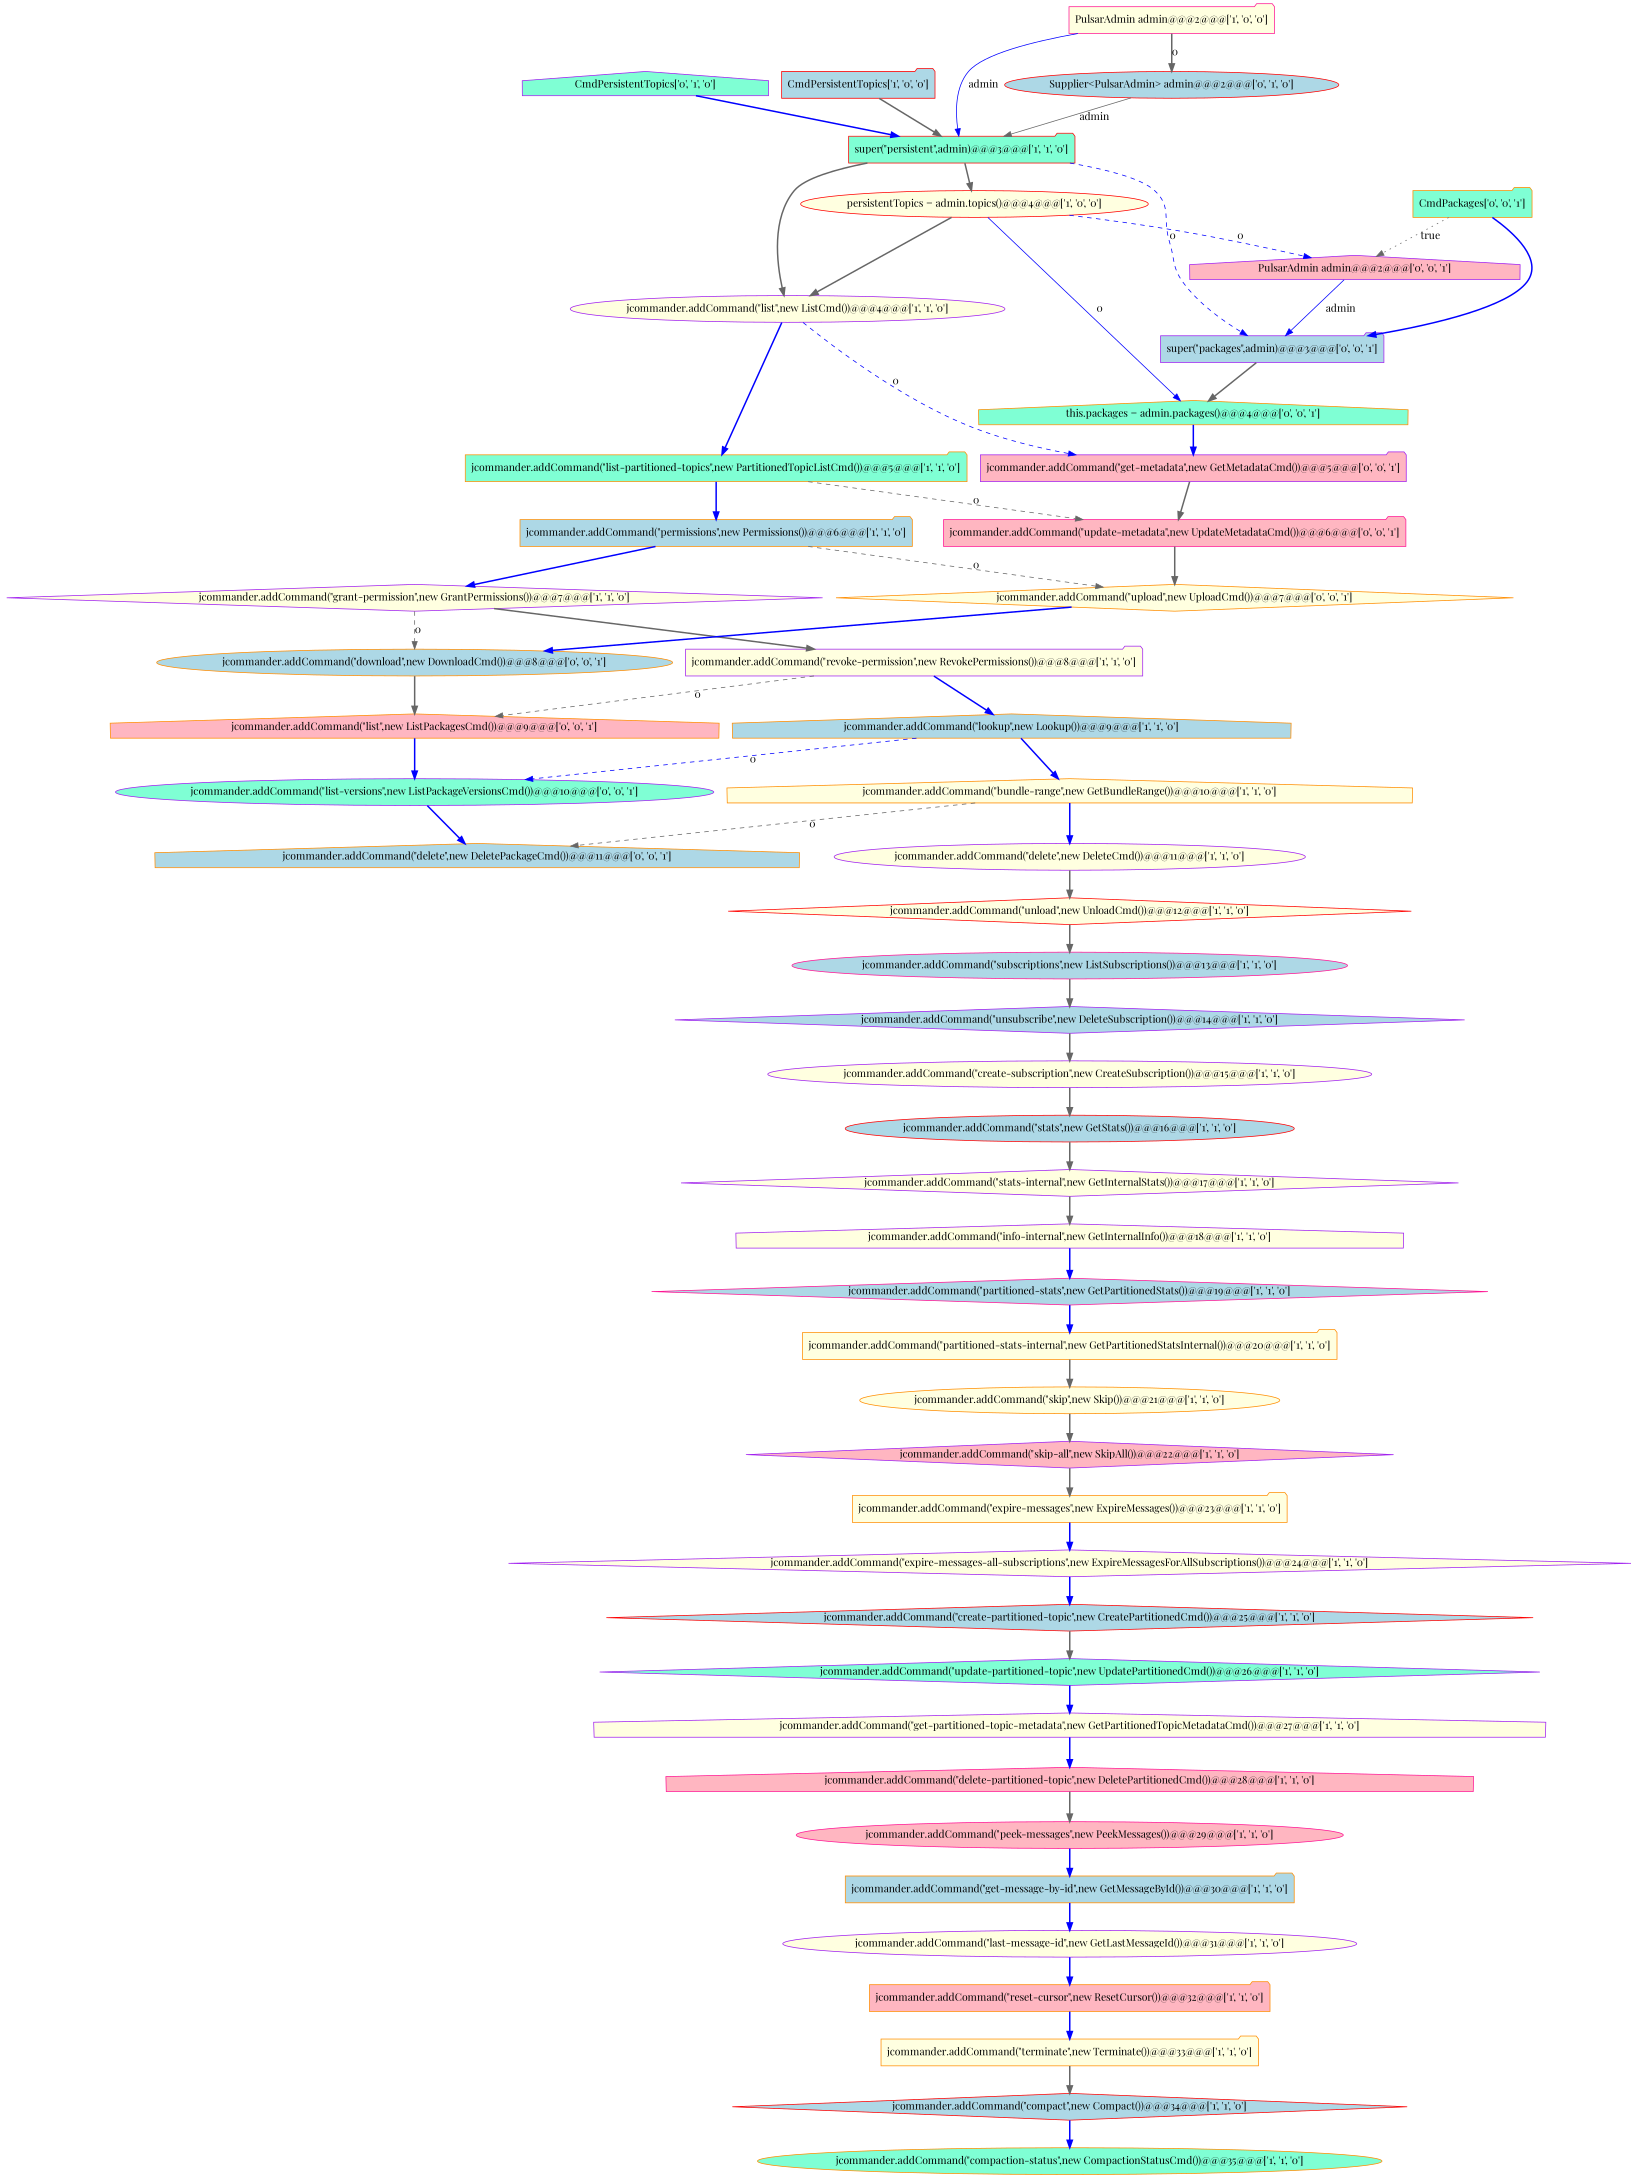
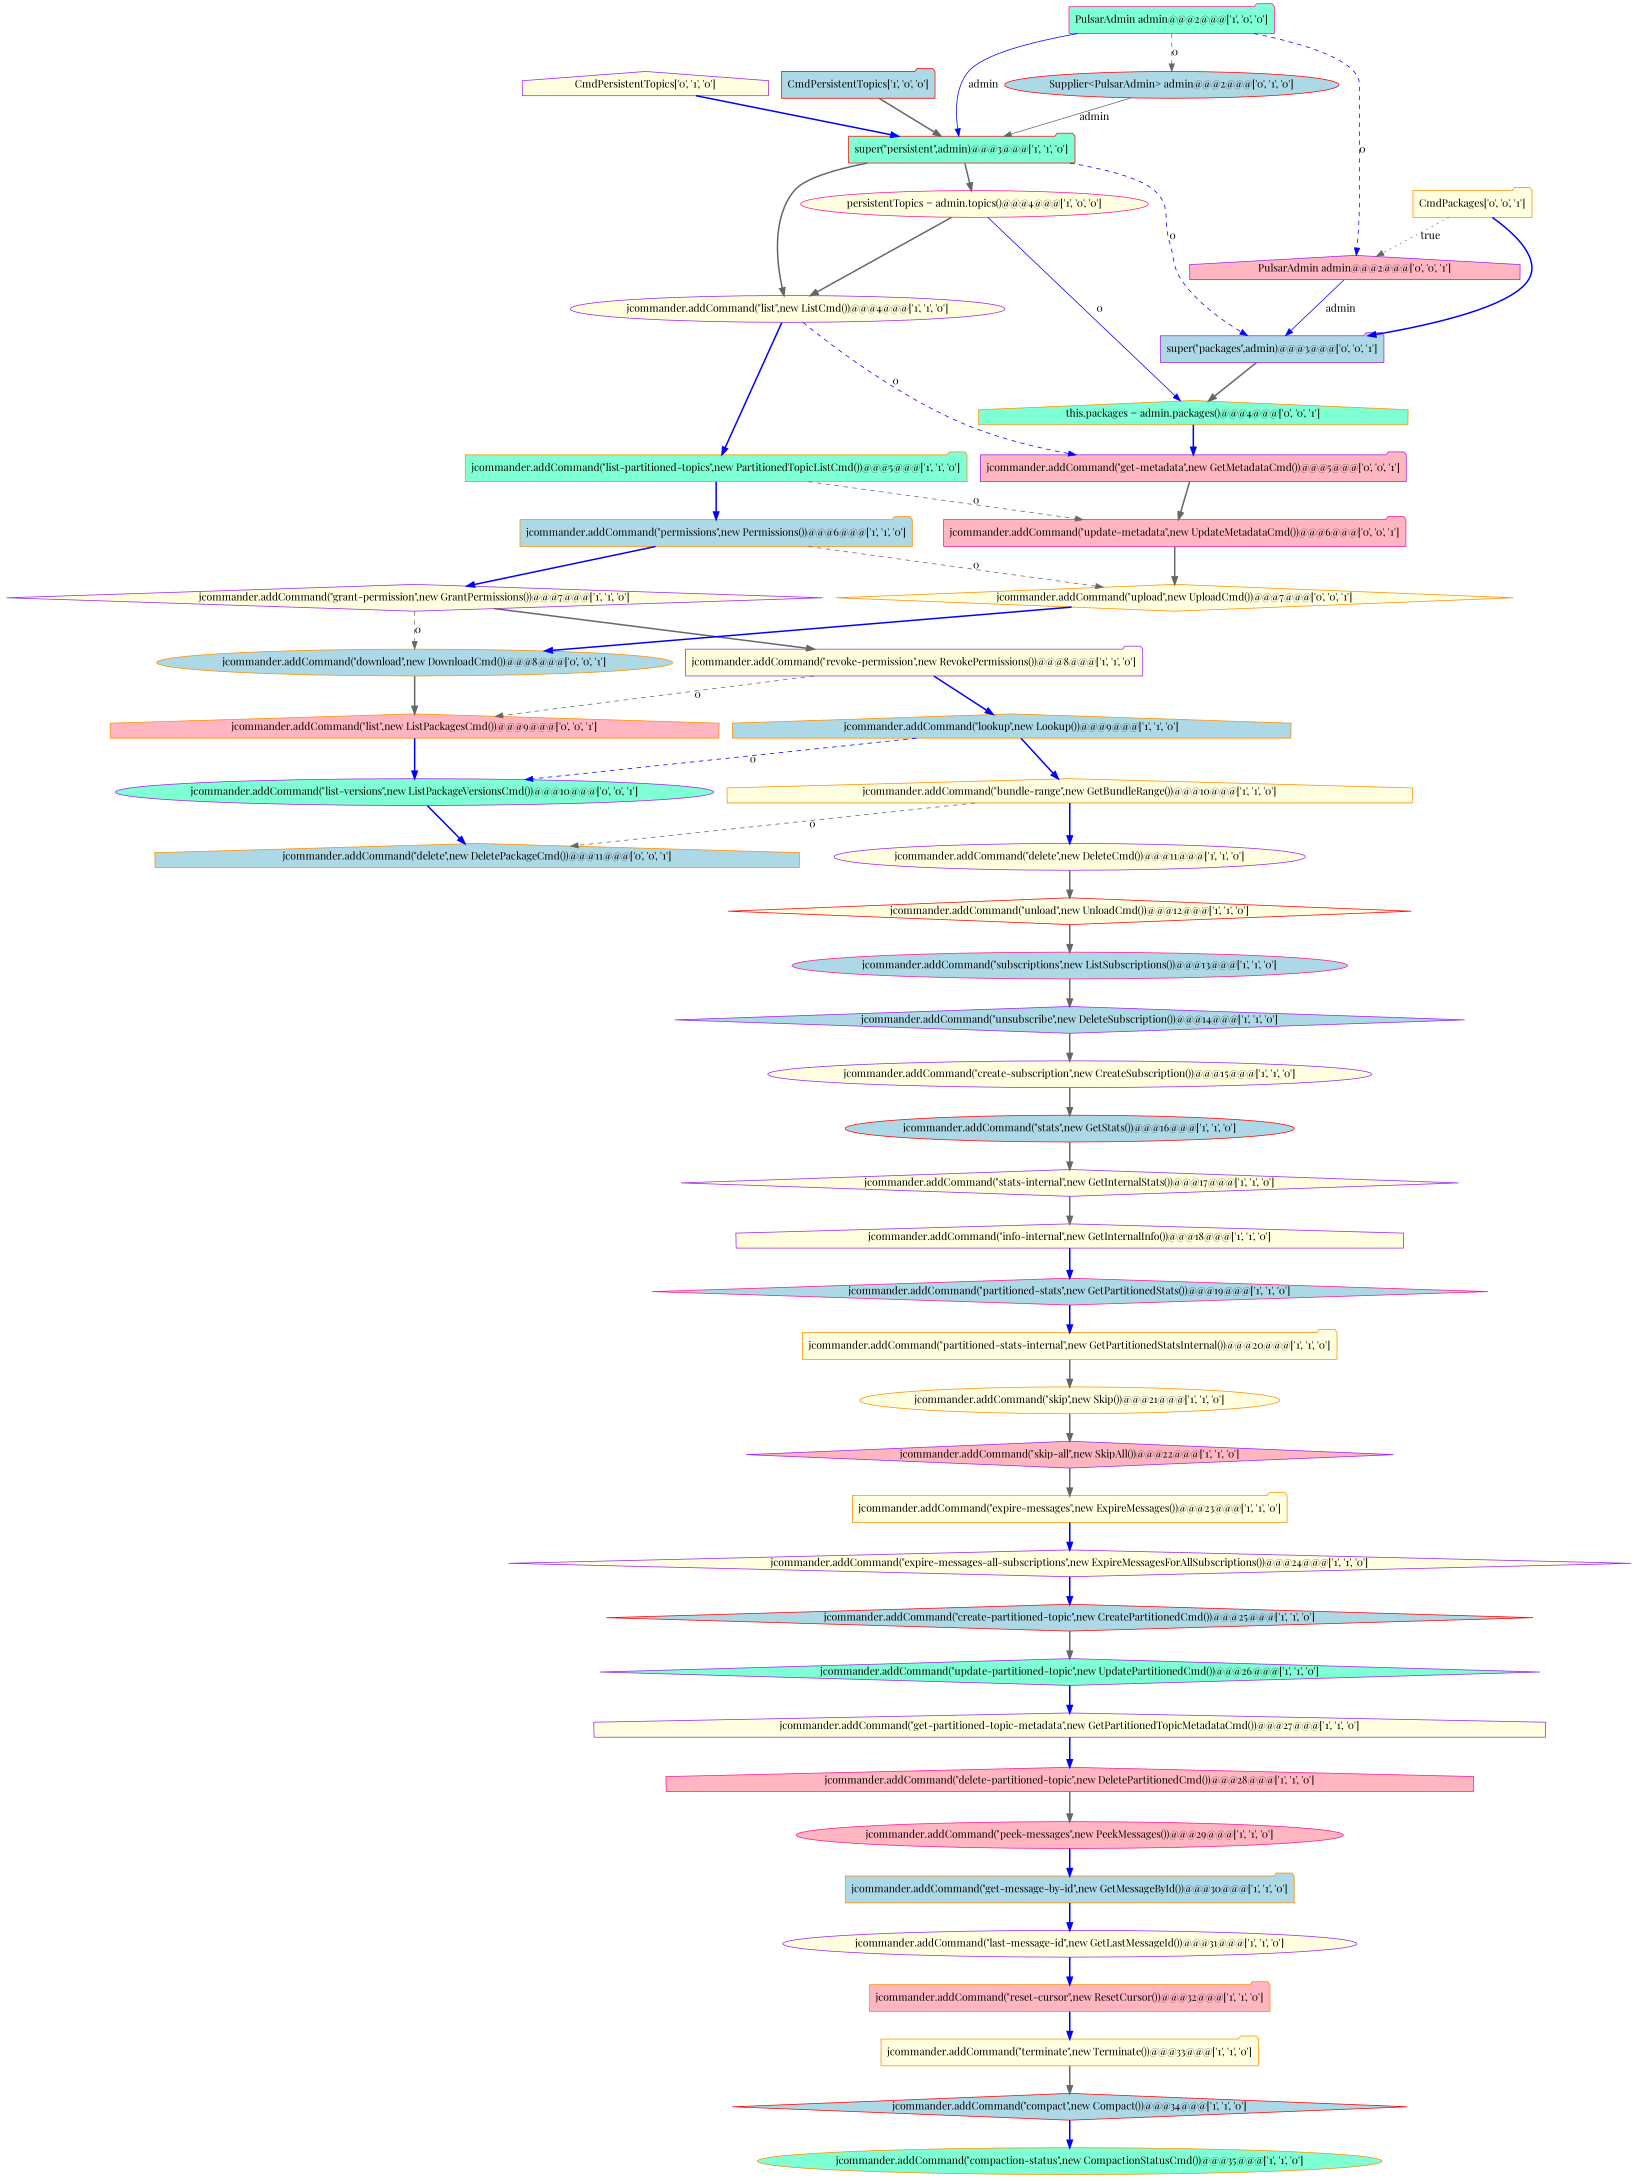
node "PulsarAdmin admin@@@2@@@['1', '0', '0']": fillcolor lightyellow -> aquamarine
edge "PulsarAdmin admin@@@2@@@['1', '0', '0']" -> "Supplier<PulsarAdmin> admin@@@2@@@['0', '1', '0']": style bold -> dashed
node "CmdPersistentTopics['0', '1', '0']": fillcolor aquamarine -> lightyellow
node "persistentTopics = admin.topics()@@@4@@@['1', '0', '0']": color red -> deeppink
node "CmdPackages['0', '0', '1']": fillcolor aquamarine -> lightyellow
edge "persistentTopics = admin.topics()@@@4@@@['1', '0', '0']" -> "PulsarAdmin admin@@@2@@@['0', '0', '1']": now "PulsarAdmin admin@@@2@@@['1', '0', '0']" -> "PulsarAdmin admin@@@2@@@['0', '0', '1']"
